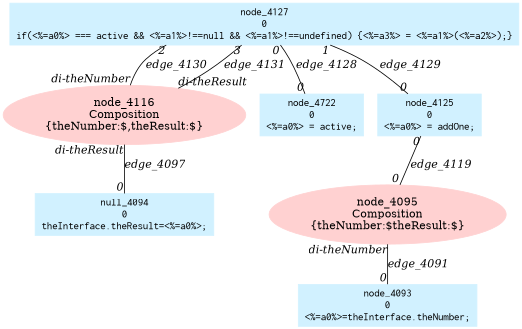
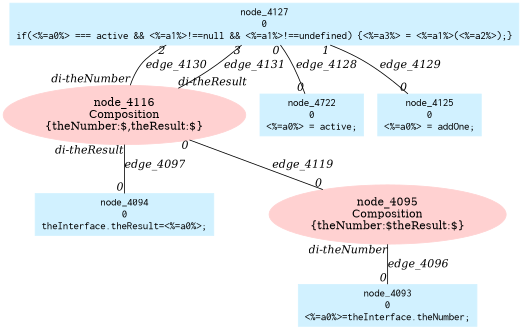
edge "node_4125 0 <%=a0%> = addOne;" -- "node_4095 Composition {theNumber:$theResult:$}": now "node_4116 Composition {theNumber:$,theResult:$}" -- "node_4095 Composition {theNumber:$theResult:$}"
node "null_4094 0 theInterface.theResult=<%=a0%>;": label "null_4094 0 theInterface.theResult=<%=a0%>;" -> "node_4094 0 theInterface.theResult=<%=a0%>;"
edge "node_4095 Composition {theNumber:$theResult:$}" -- "node_4093 0 <%=a0%>=theInterface.theNumber;": label "edge_4091" -> "edge_4096"
